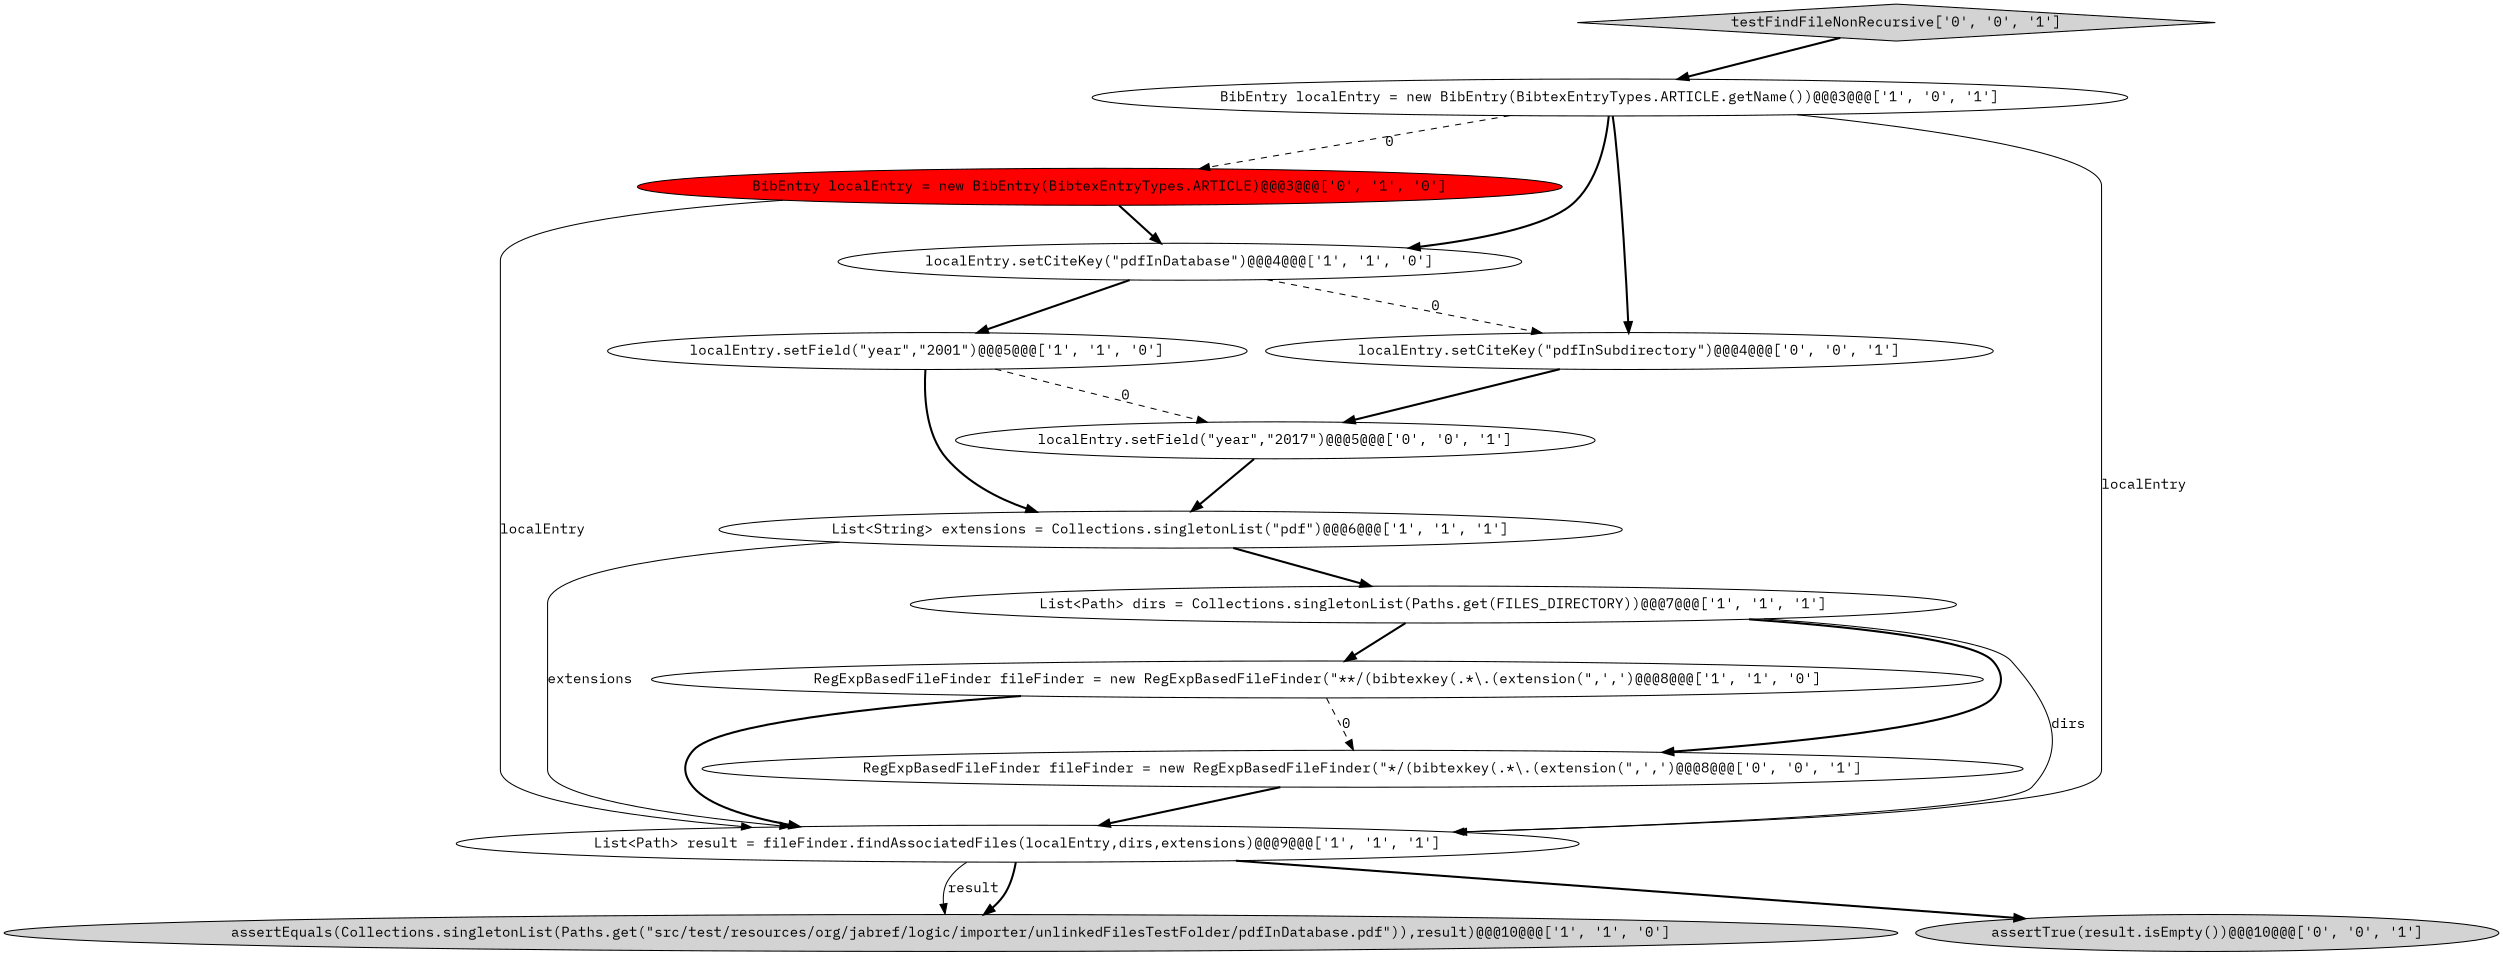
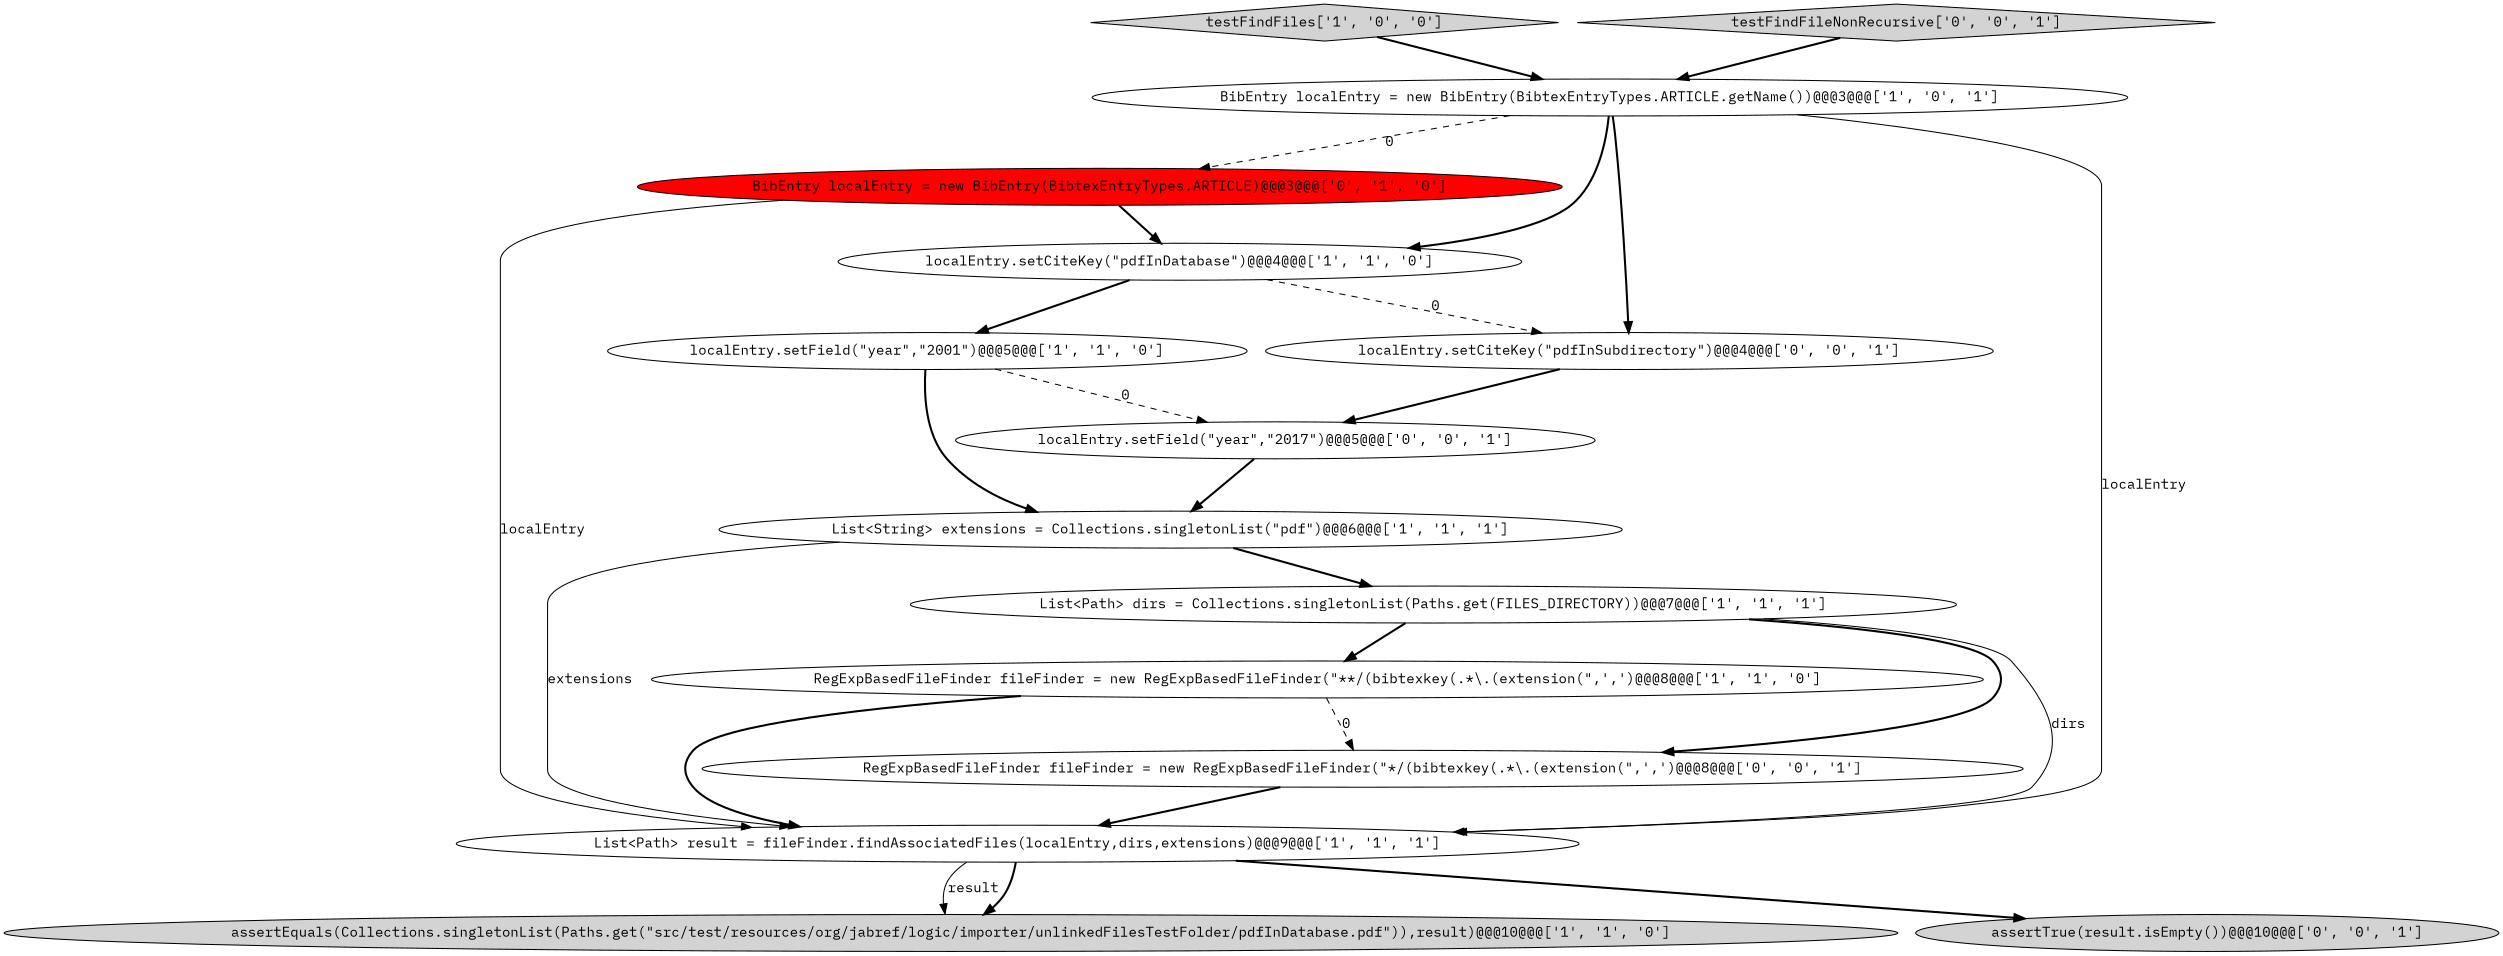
node "testFindFiles['1', '0', '0']": added
